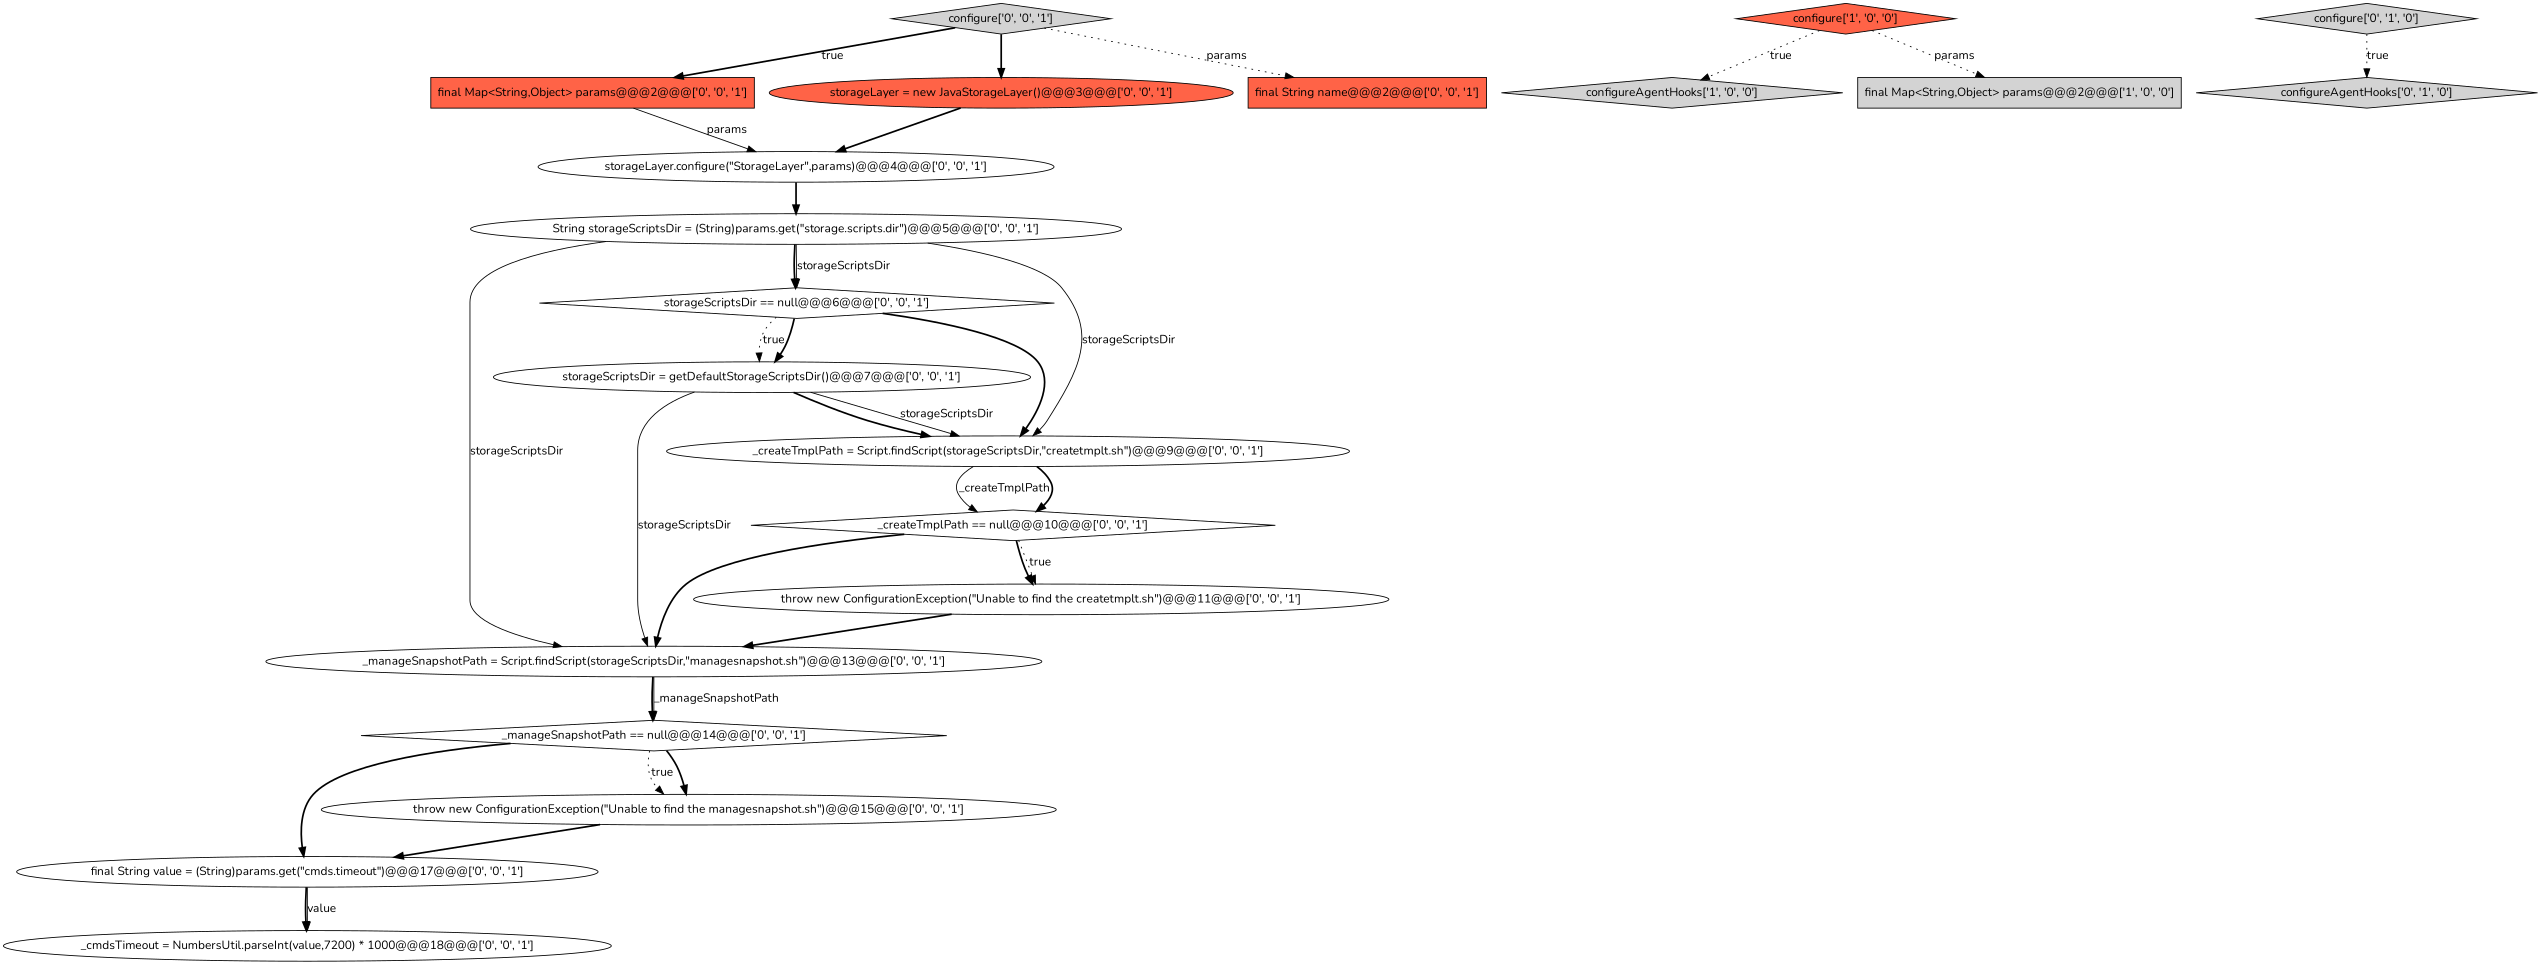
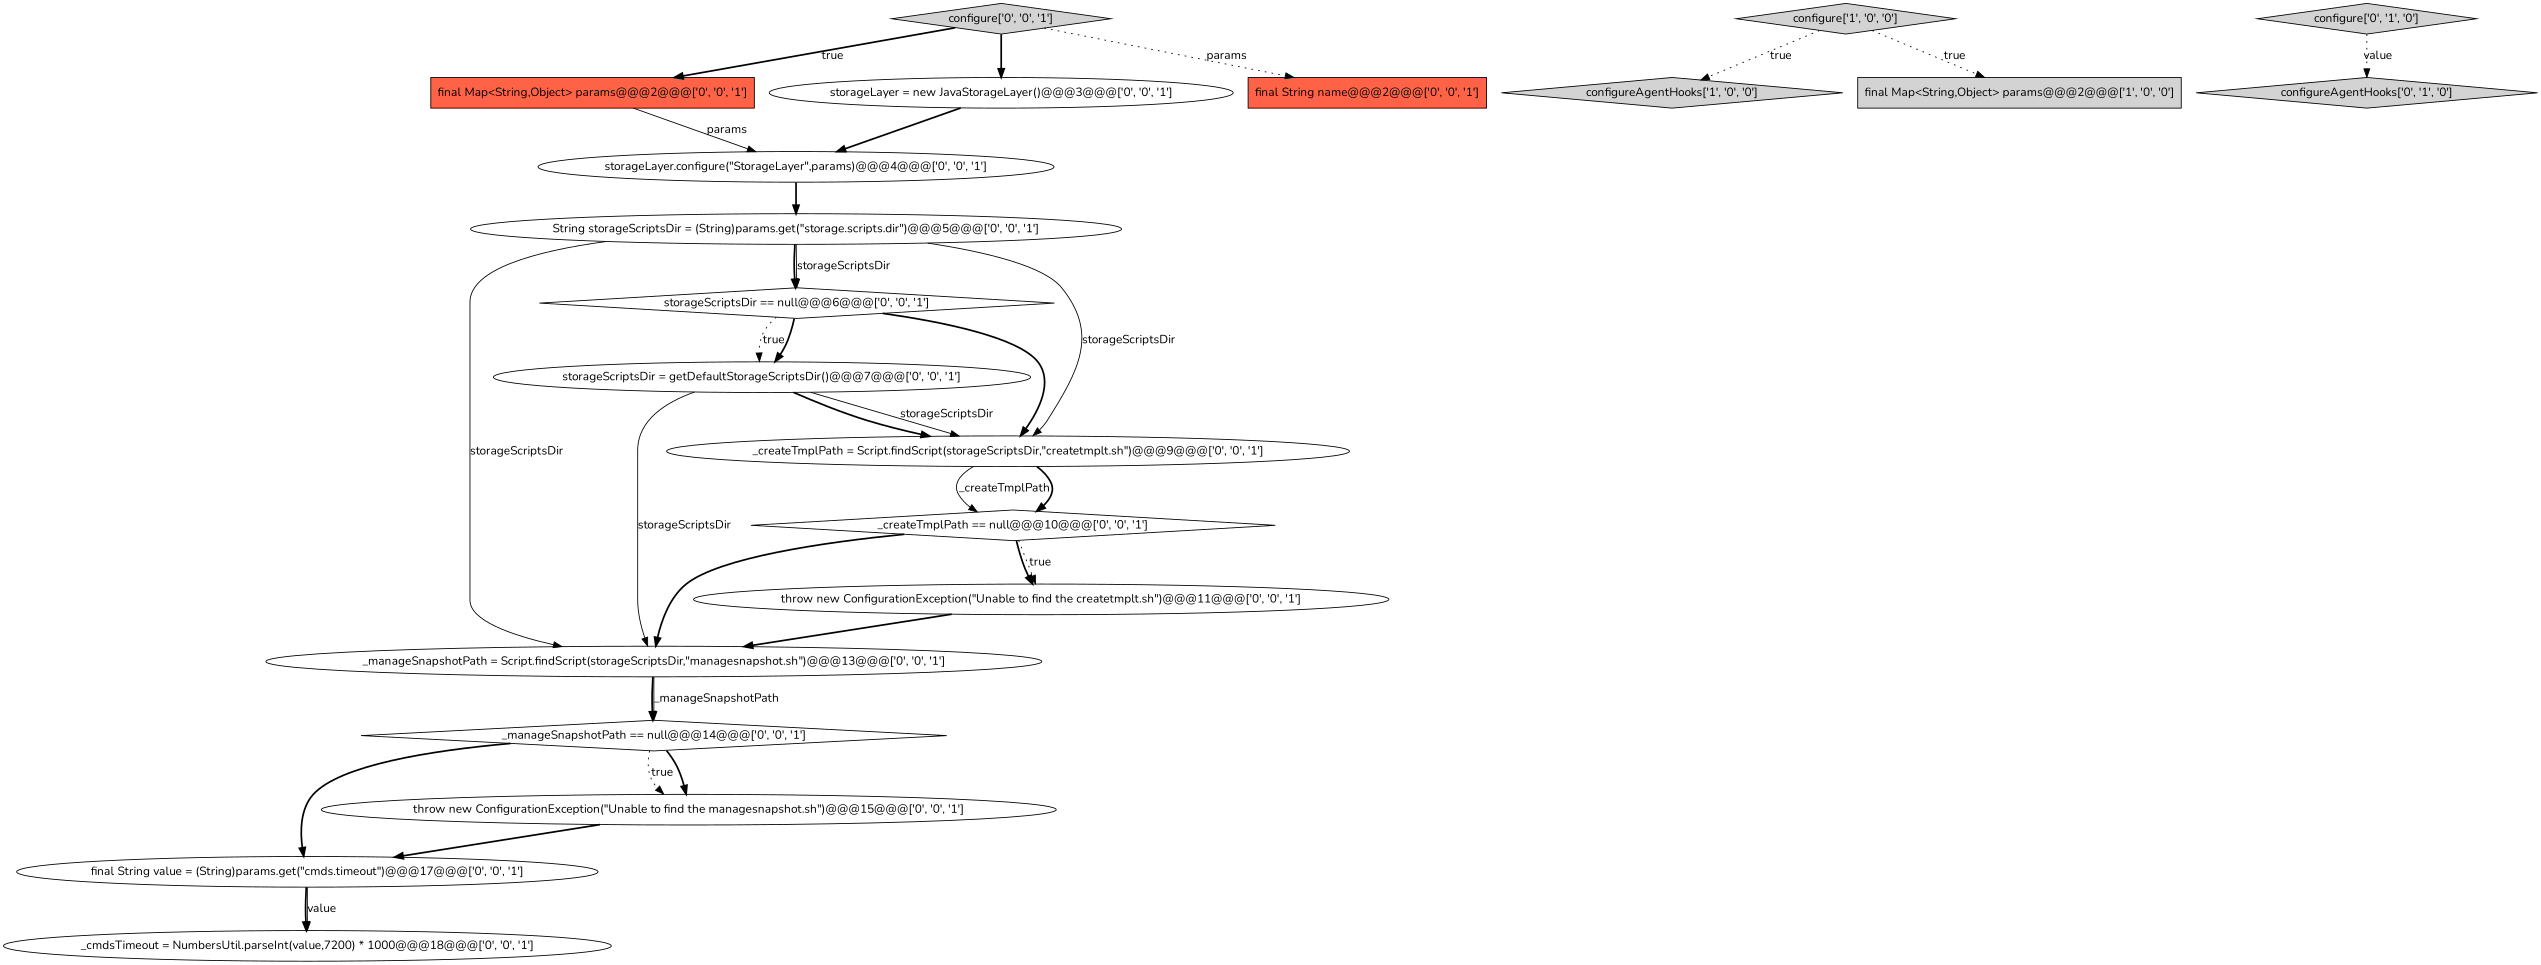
node "configure['1', '0', '0']": fillcolor tomato -> lightgray
edge "configure['1', '0', '0']" -> "final Map<String,Object> params@@@2@@@['1', '0', '0']": label "params" -> "true"
edge "configure['0', '1', '0']" -> "configureAgentHooks['0', '1', '0']": label "true" -> "value"
node "storageLayer = new JavaStorageLayer()@@@3@@@['0', '0', '1']": fillcolor tomato -> white
